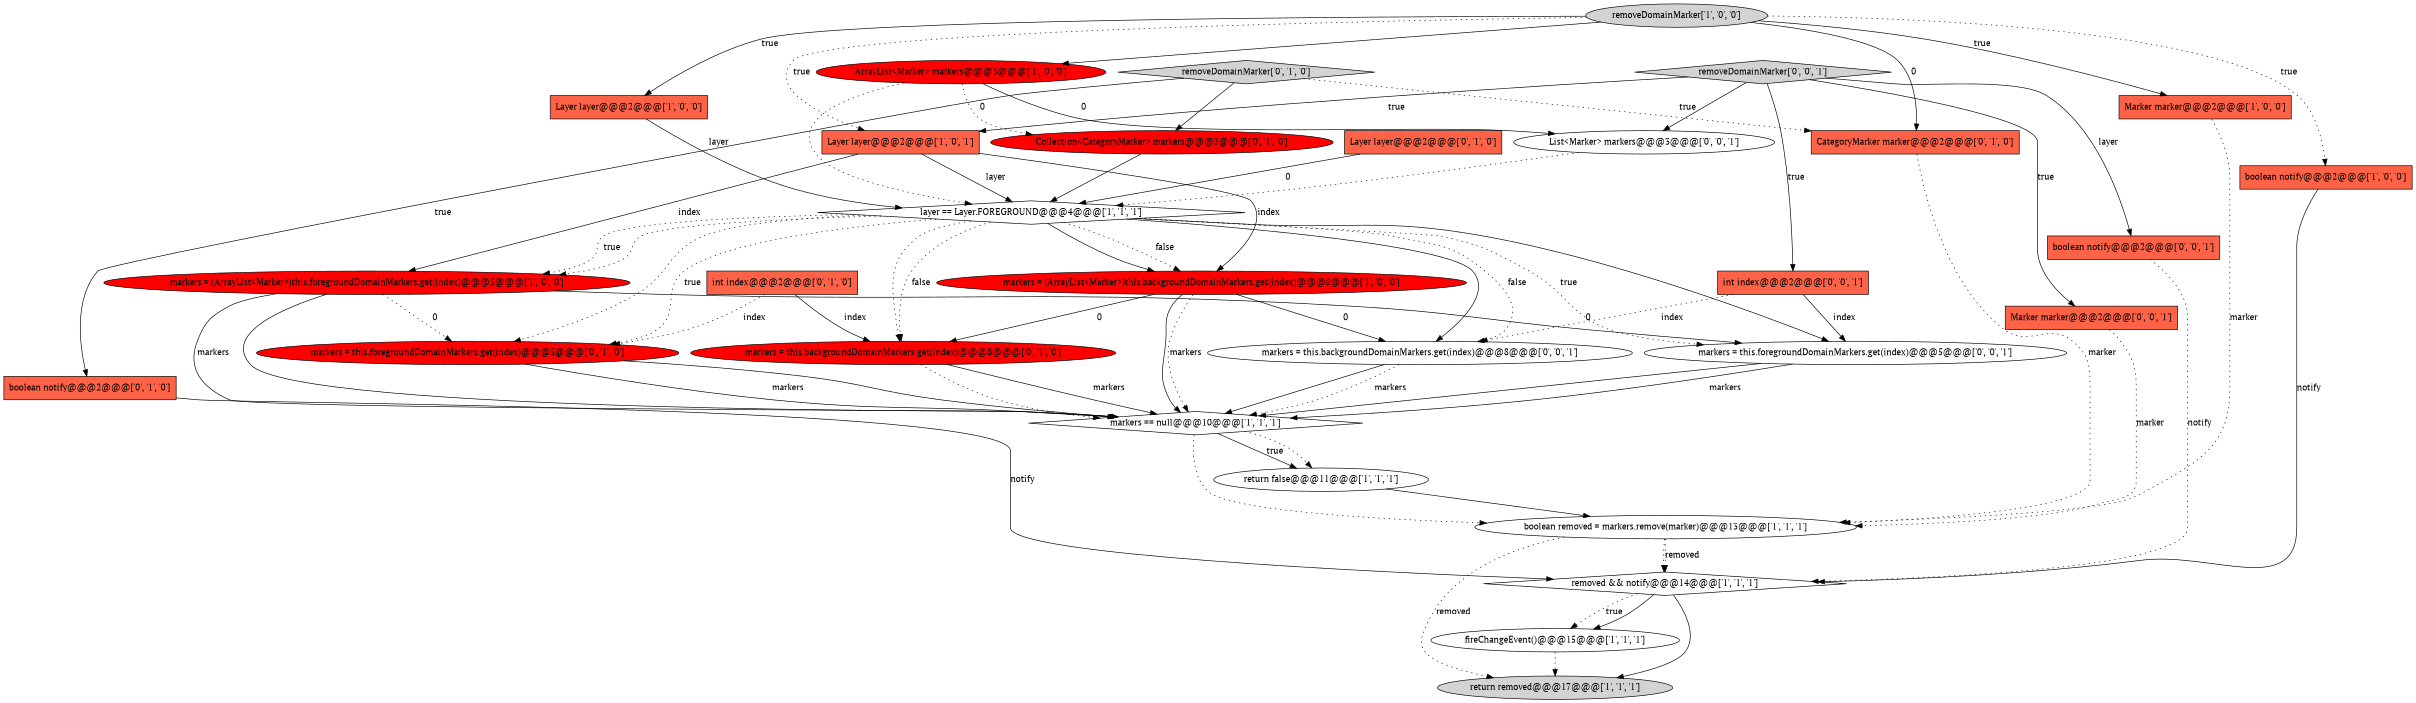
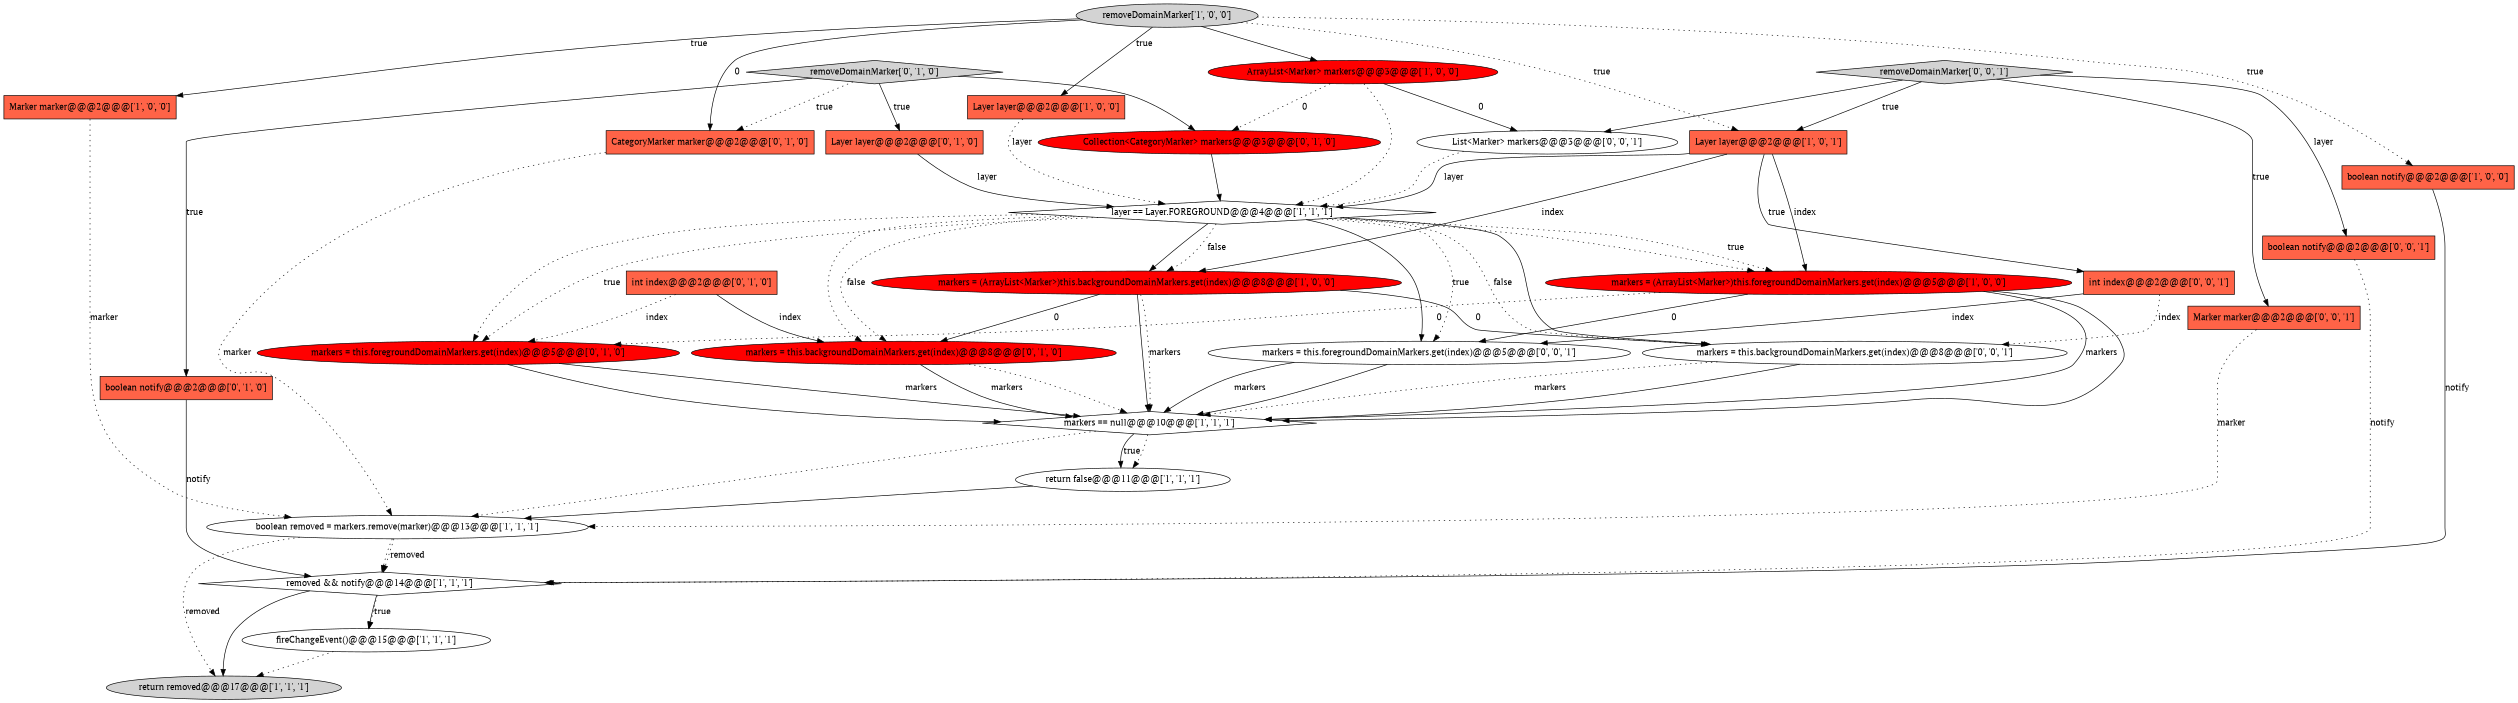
edge "removeDomainMarker['0', '1', '0']" -> "Layer layer@@@2@@@['0', '1', '0']": added, label "true"
edge "removeDomainMarker['0', '0', '1']" -> "int index@@@2@@@['0', '0', '1']": now "Layer layer@@@2@@@['1', '0', '1']" -> "int index@@@2@@@['0', '0', '1']"
edge "Layer layer@@@2@@@['0', '1', '0']" -> "layer == Layer.FOREGROUND@@@4@@@['1', '1', '1']": label "0" -> "layer"
edge "Layer layer@@@2@@@['1', '0', '0']" -> "layer == Layer.FOREGROUND@@@4@@@['1', '1', '1']": style solid -> dotted
